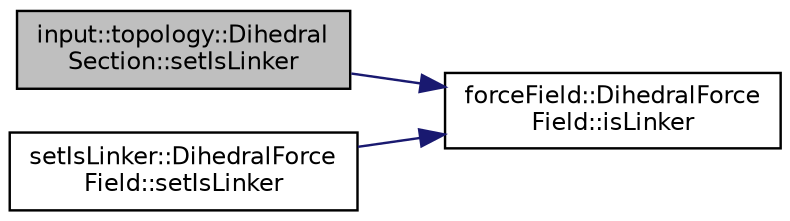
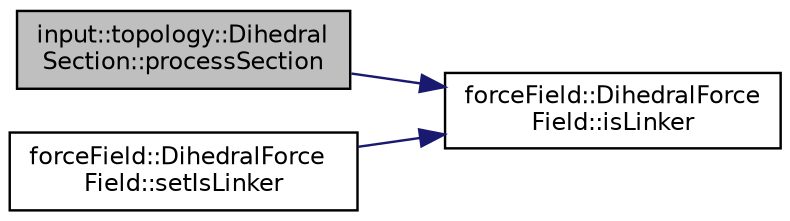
node "input::topology::Dihedral Section::setIsLinker": label "input::topology::Dihedral Section::setIsLinker" -> "input::topology::Dihedral Section::processSection"
node "setIsLinker::DihedralForce Field::setIsLinker": label "setIsLinker::DihedralForce Field::setIsLinker" -> "forceField::DihedralForce Field::setIsLinker"
